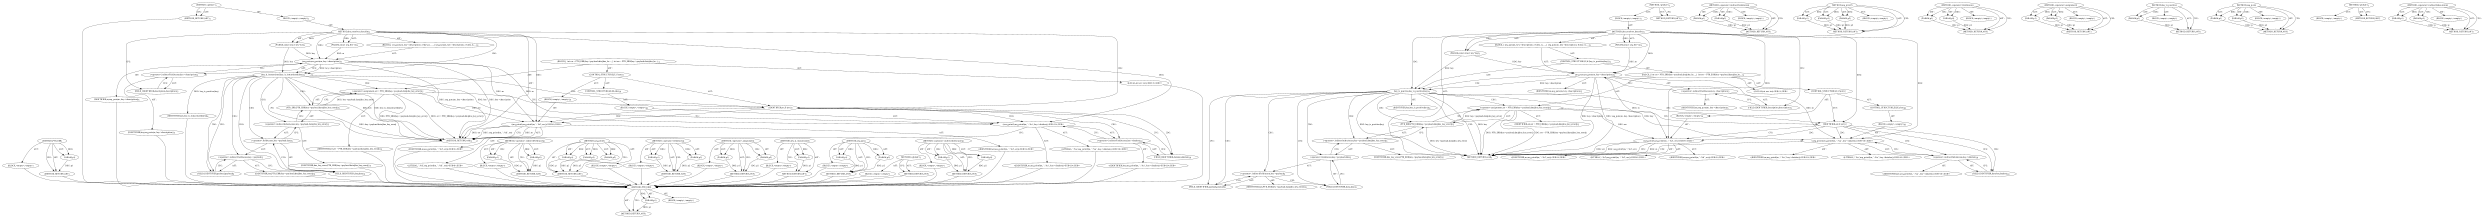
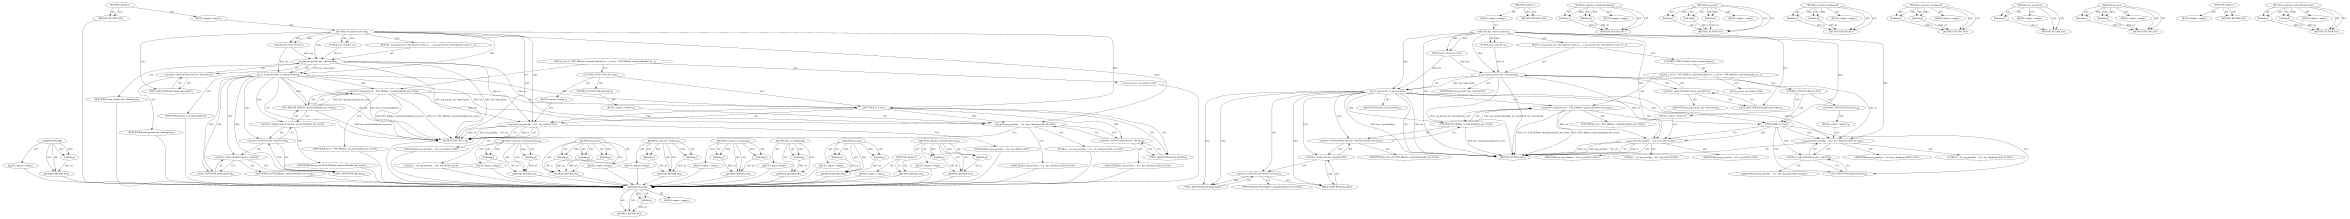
edge "(CONTROL_STRUCTURE,IF,if (key_is_positive(key)))" -> "(key_is_positive,key_is_positive(key))": removed, label "AST:"
edge "(key_is_instantiated,key_is_instantiated(key))" -> "(IDENTIFIER,key,key_is_instantiated(key))": label "DDG: key_is_positive(key)" -> "AST: "
